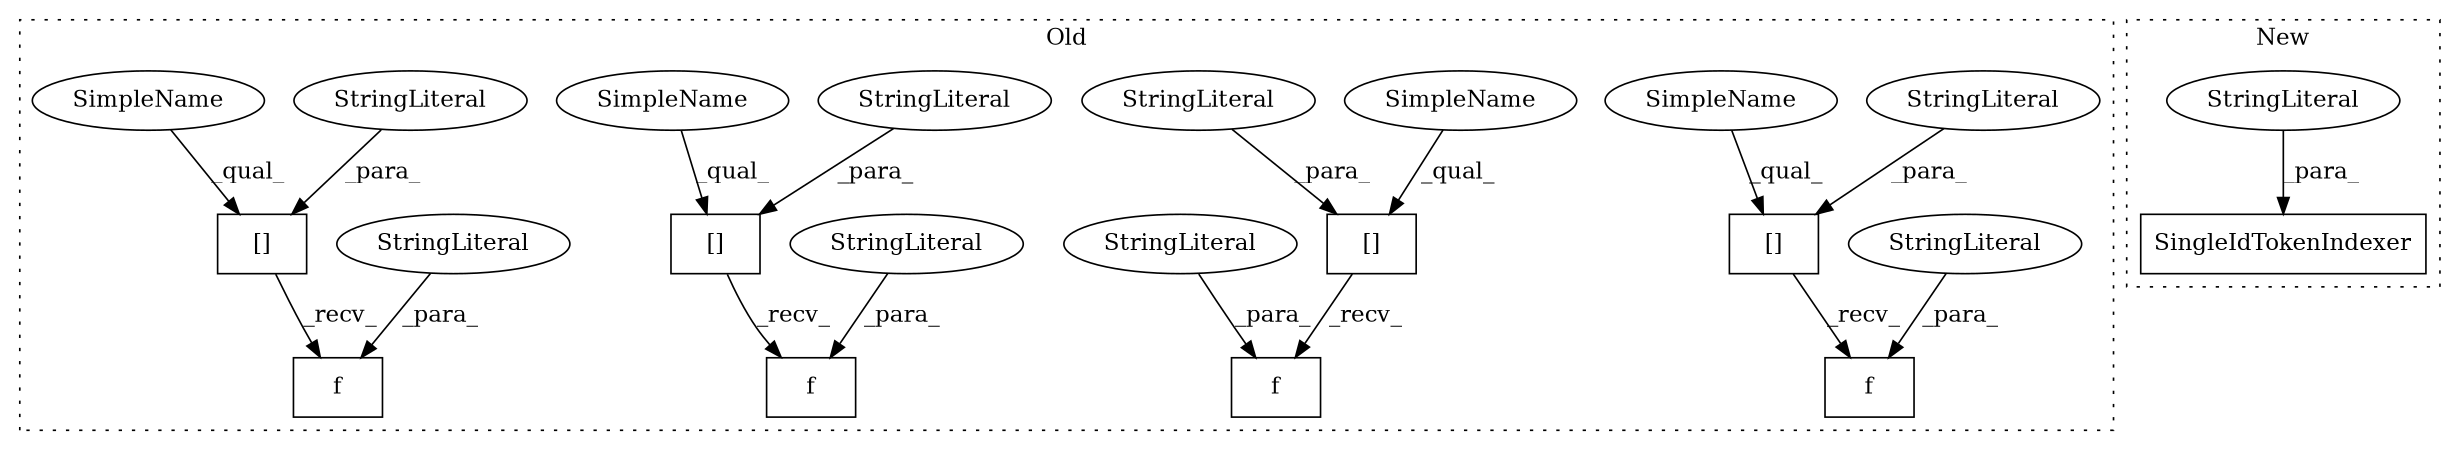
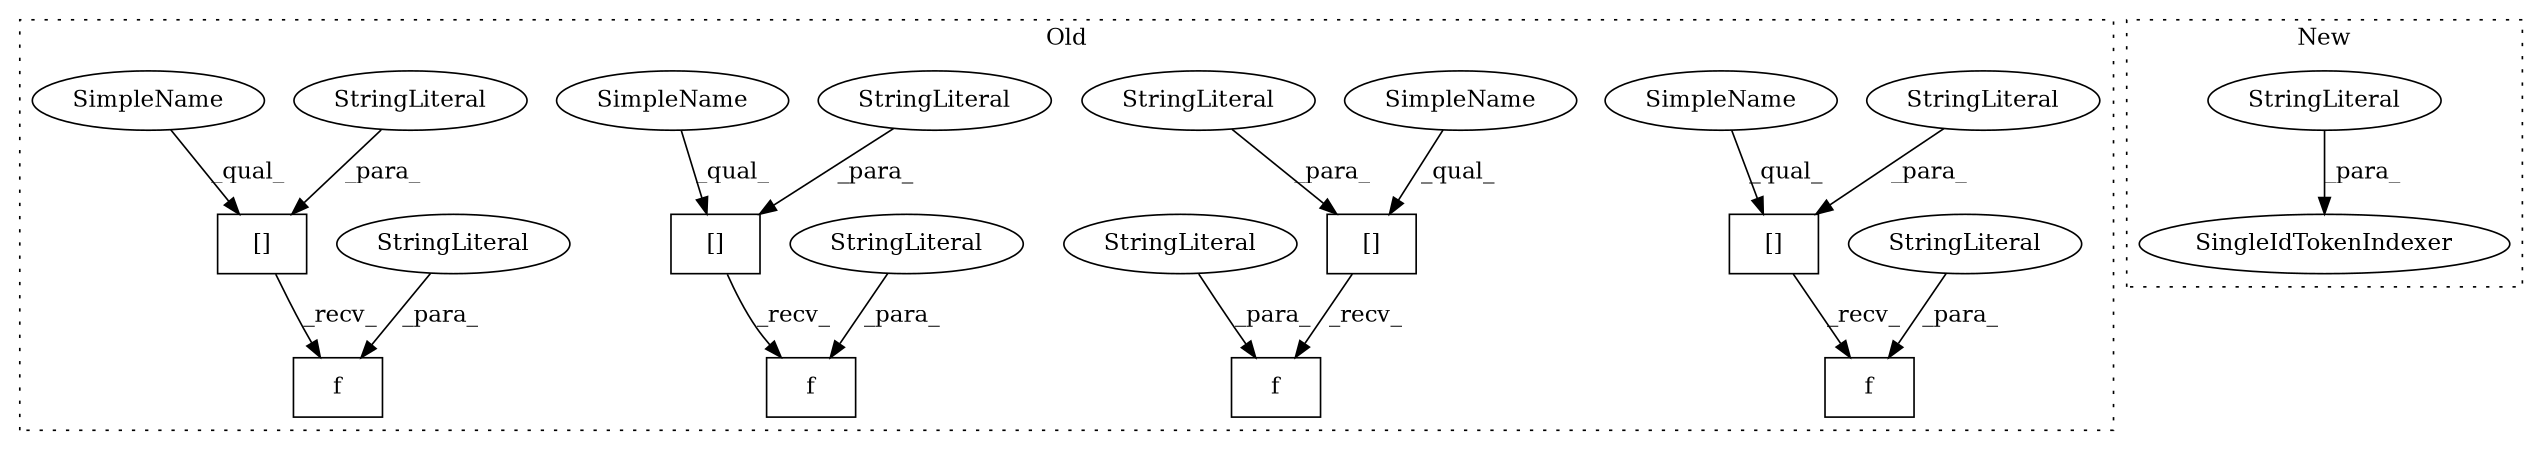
node "SingleIdTokenIndexer": shape box -> ellipse
